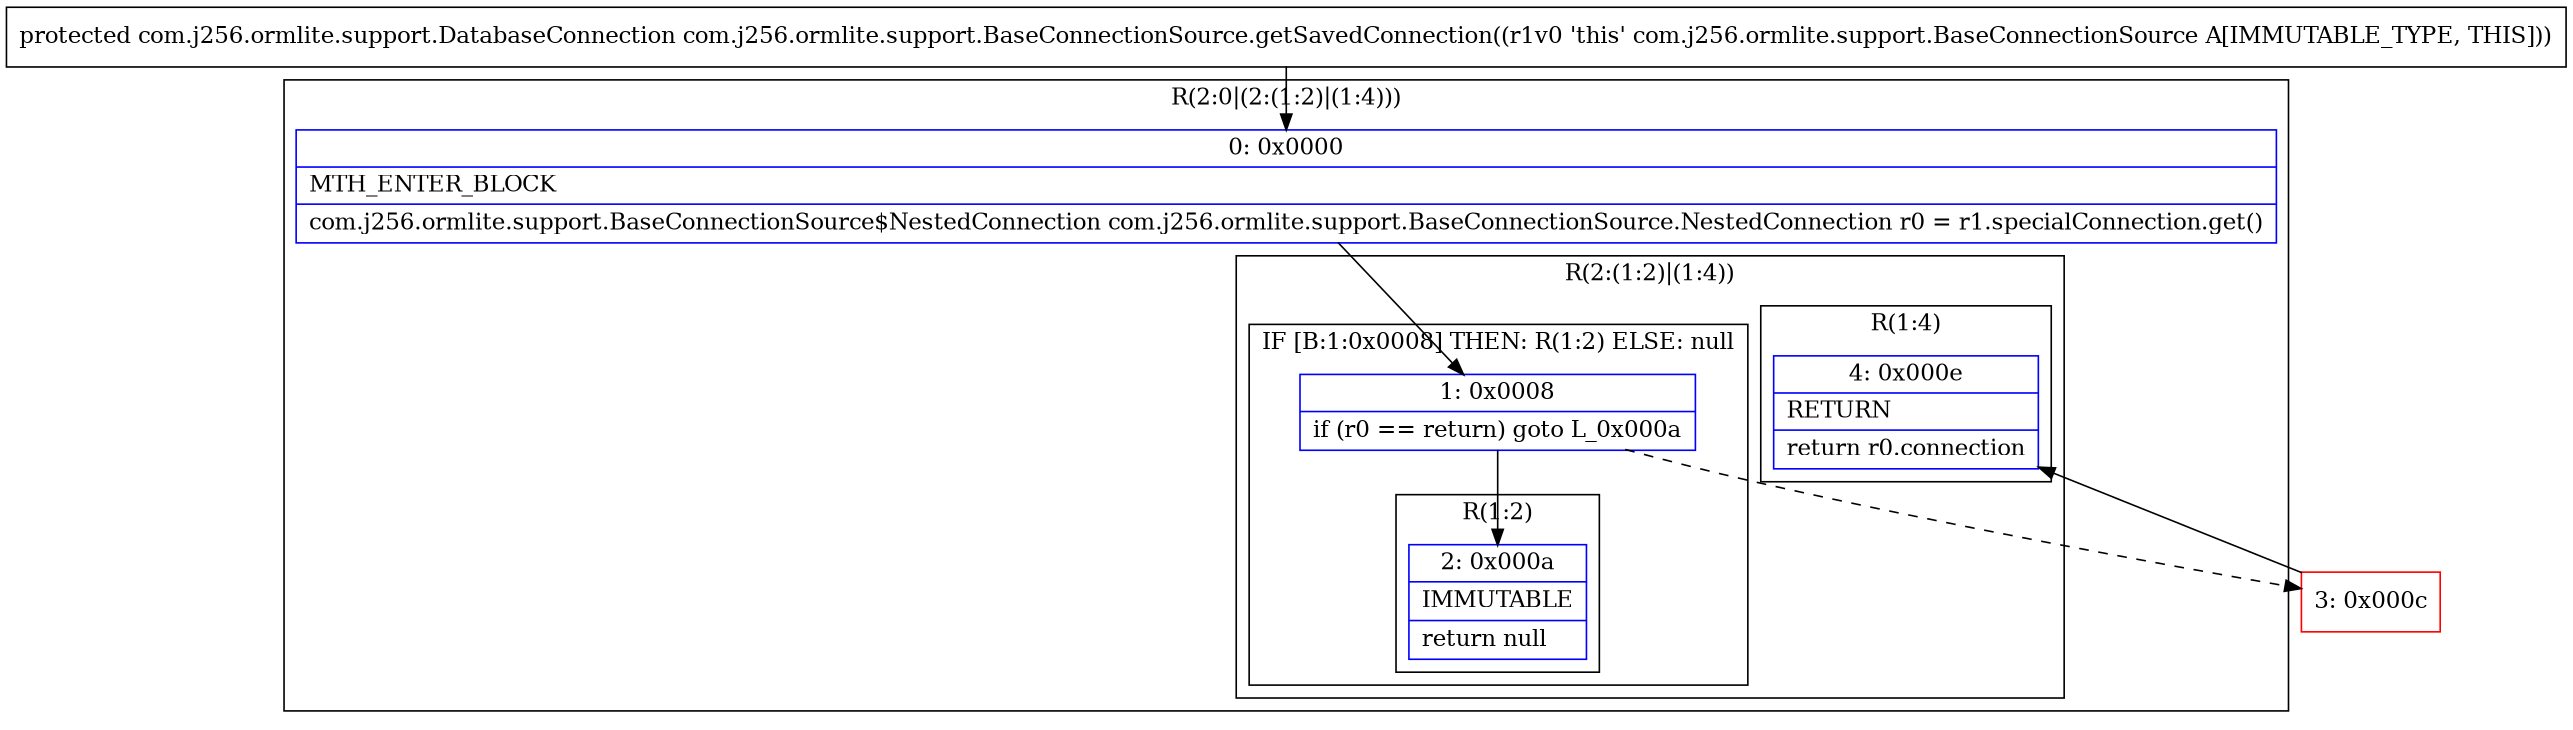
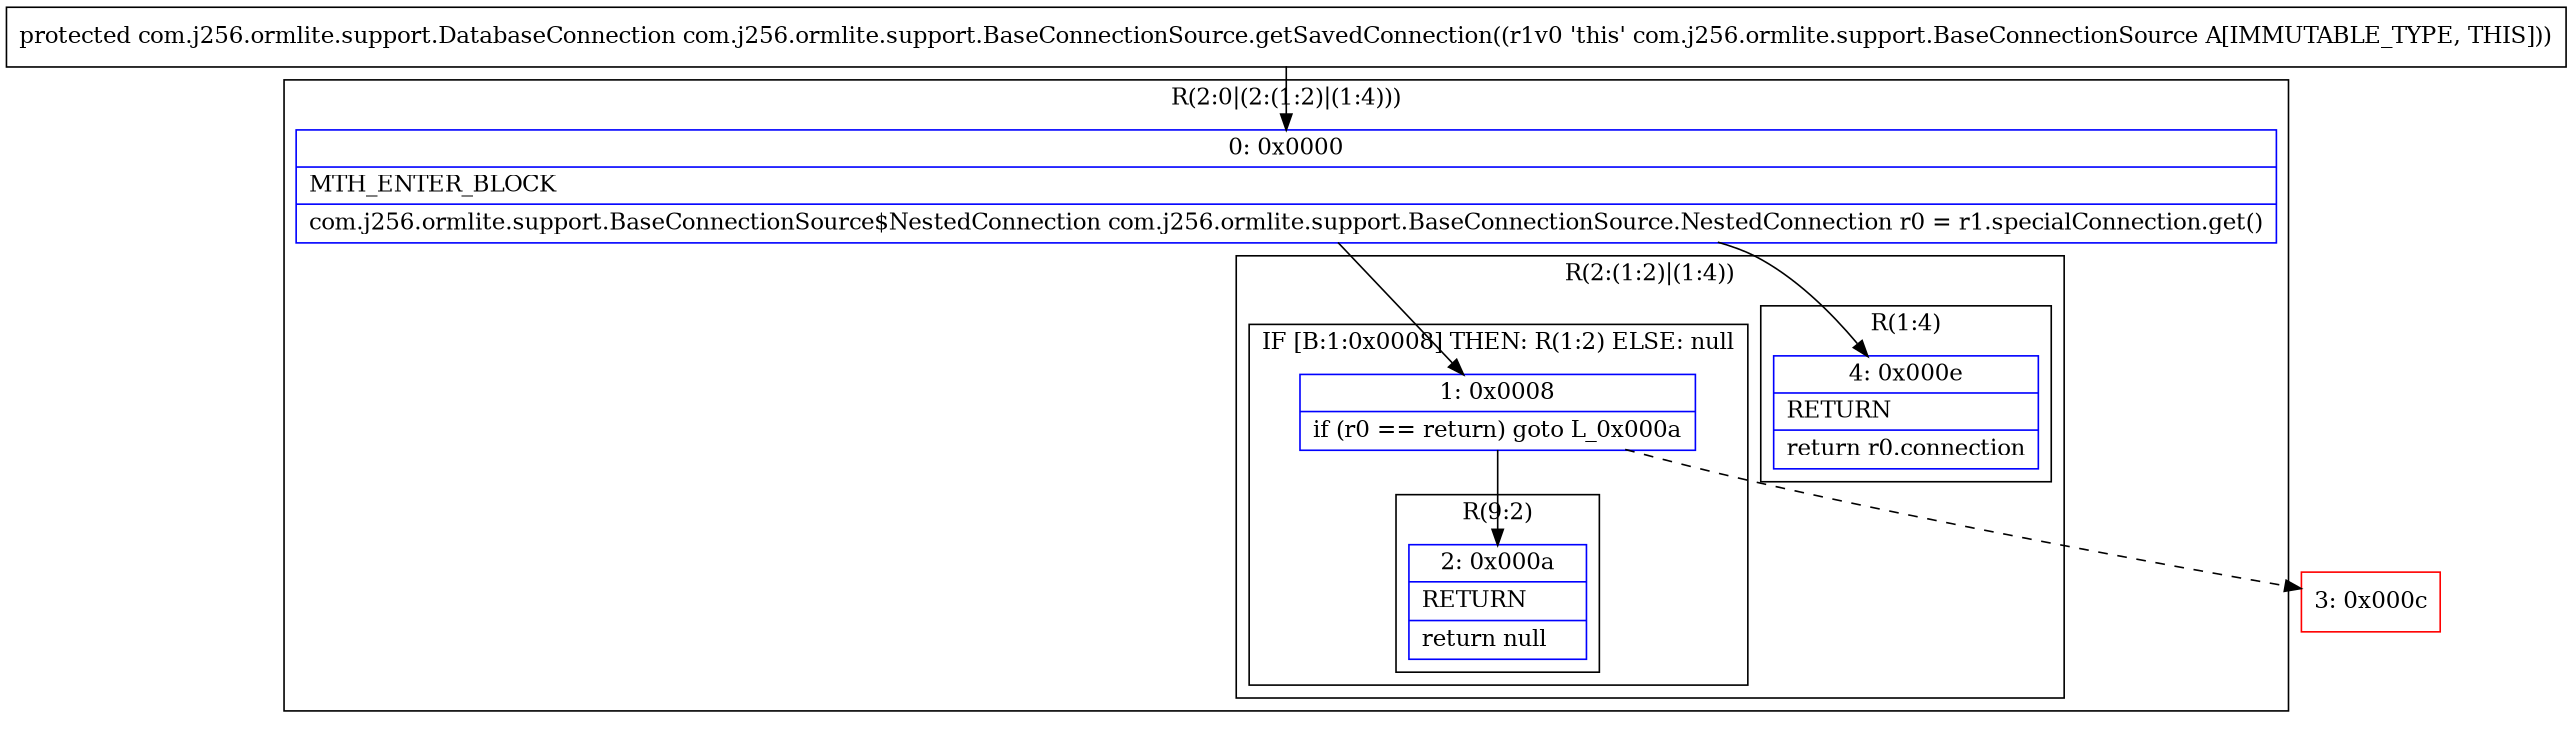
cluster "R(1:2)": label "R(1:2)" -> "R(9:2)"
edge "3: 0x000c" -> "4: 0x000e": now "0: 0x0000" -> "4: 0x000e"
node "2: 0x000a": text "IMMUTABLE" -> "RETURN"
